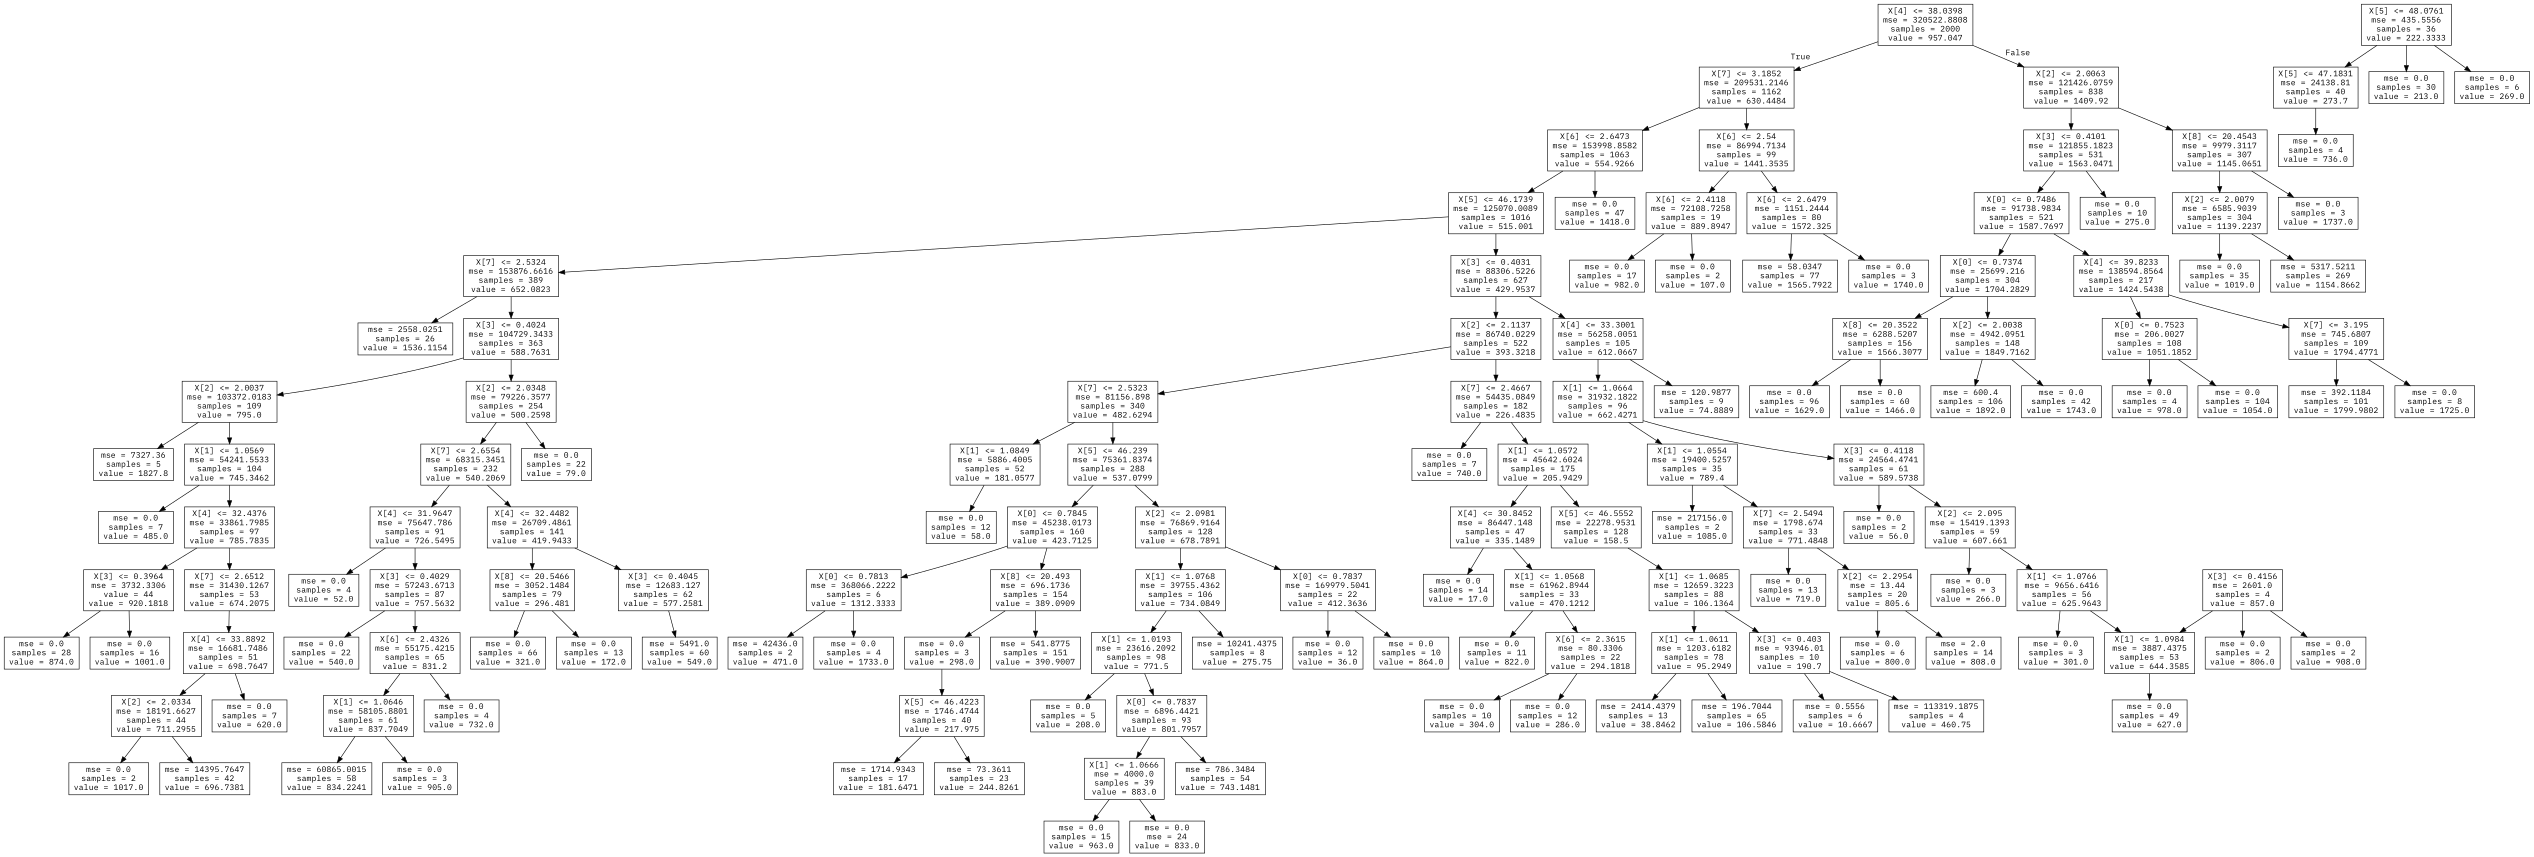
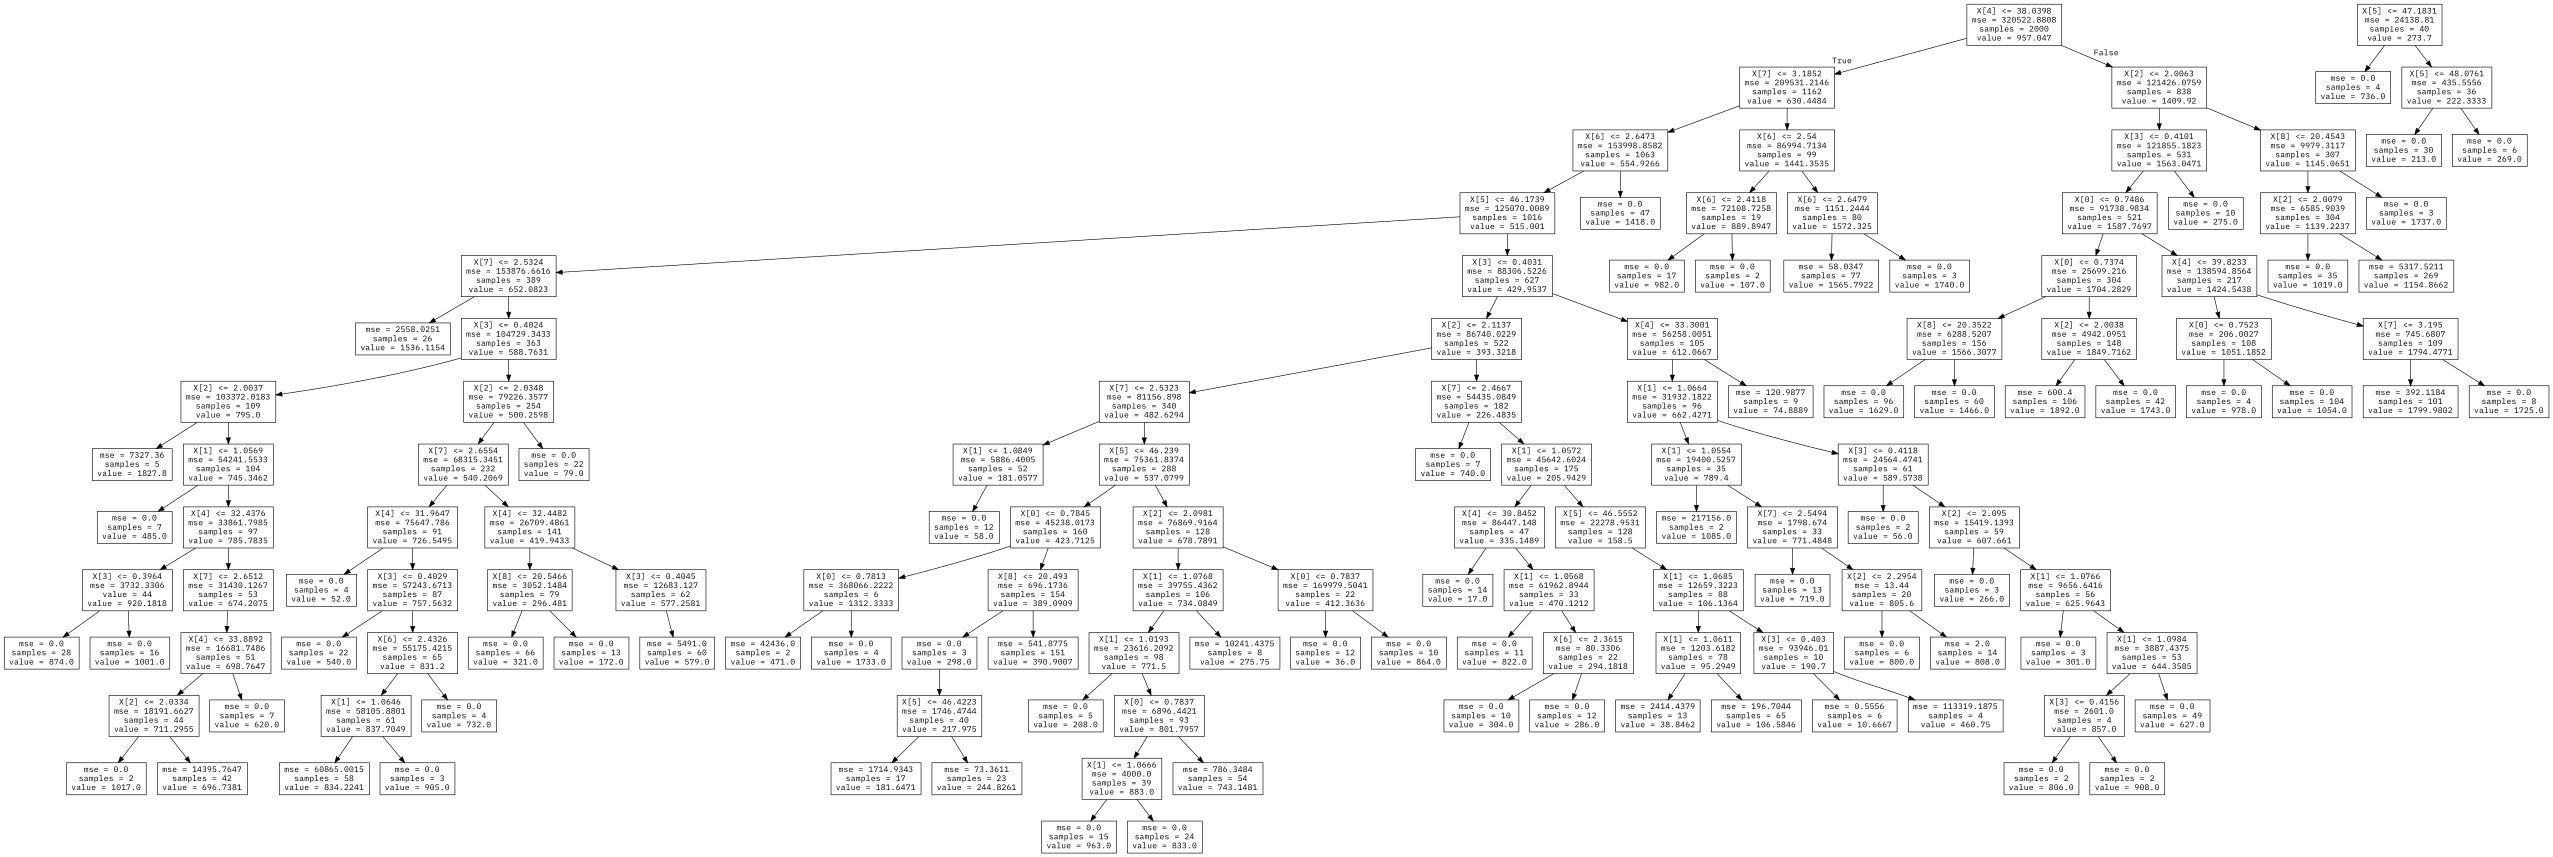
edge "X[5] <= 48.0761 mse = 435.5556 samples = 36 value = 222.3333" -> "X[5] <= 47.1831 mse = 24138.81 samples = 40 value = 273.7": reversed
edge "X[3] <= 0.4156 mse = 2601.0 samples = 4 value = 857.0" -> "X[1] <= 1.0984 mse = 3887.4375 samples = 53 value = 644.3585": reversed
node "mse = 5491.0 samples = 60 value = 549.0": label "mse = 5491.0 samples = 60 value = 549.0" -> "mse = 5491.0 samples = 60 value = 579.0"
node "mse = 0.0 mse = 24 value = 833.0": label "mse = 0.0 mse = 24 value = 833.0" -> "mse = 0.0 samples = 24 value = 833.0"
